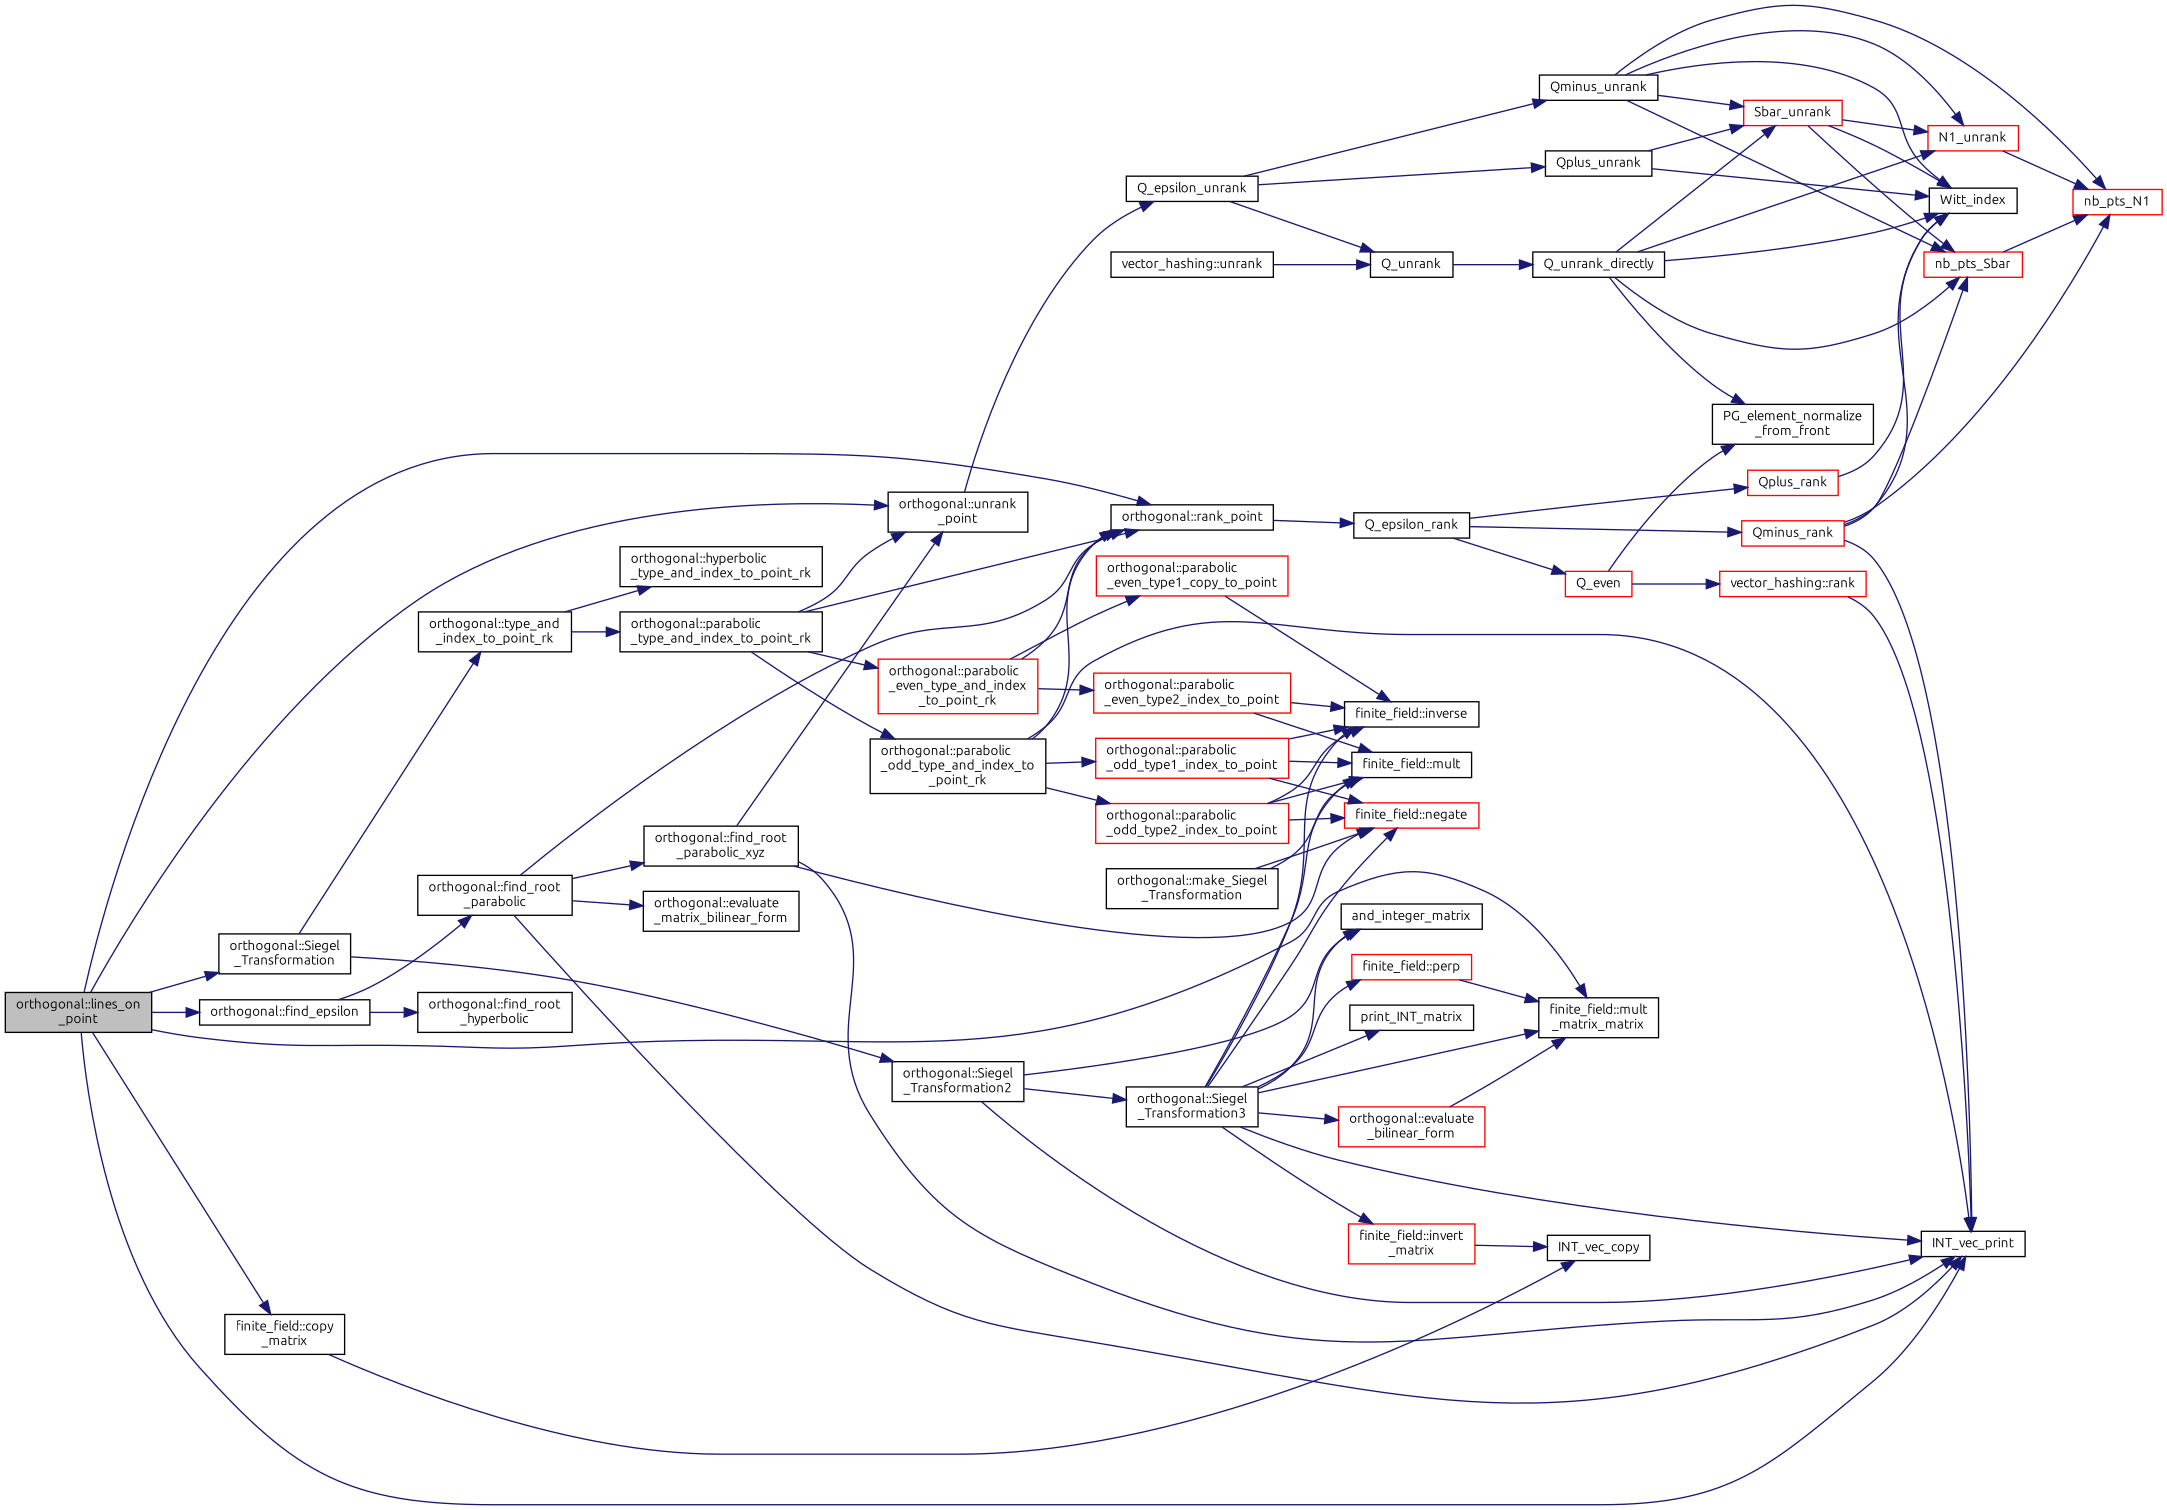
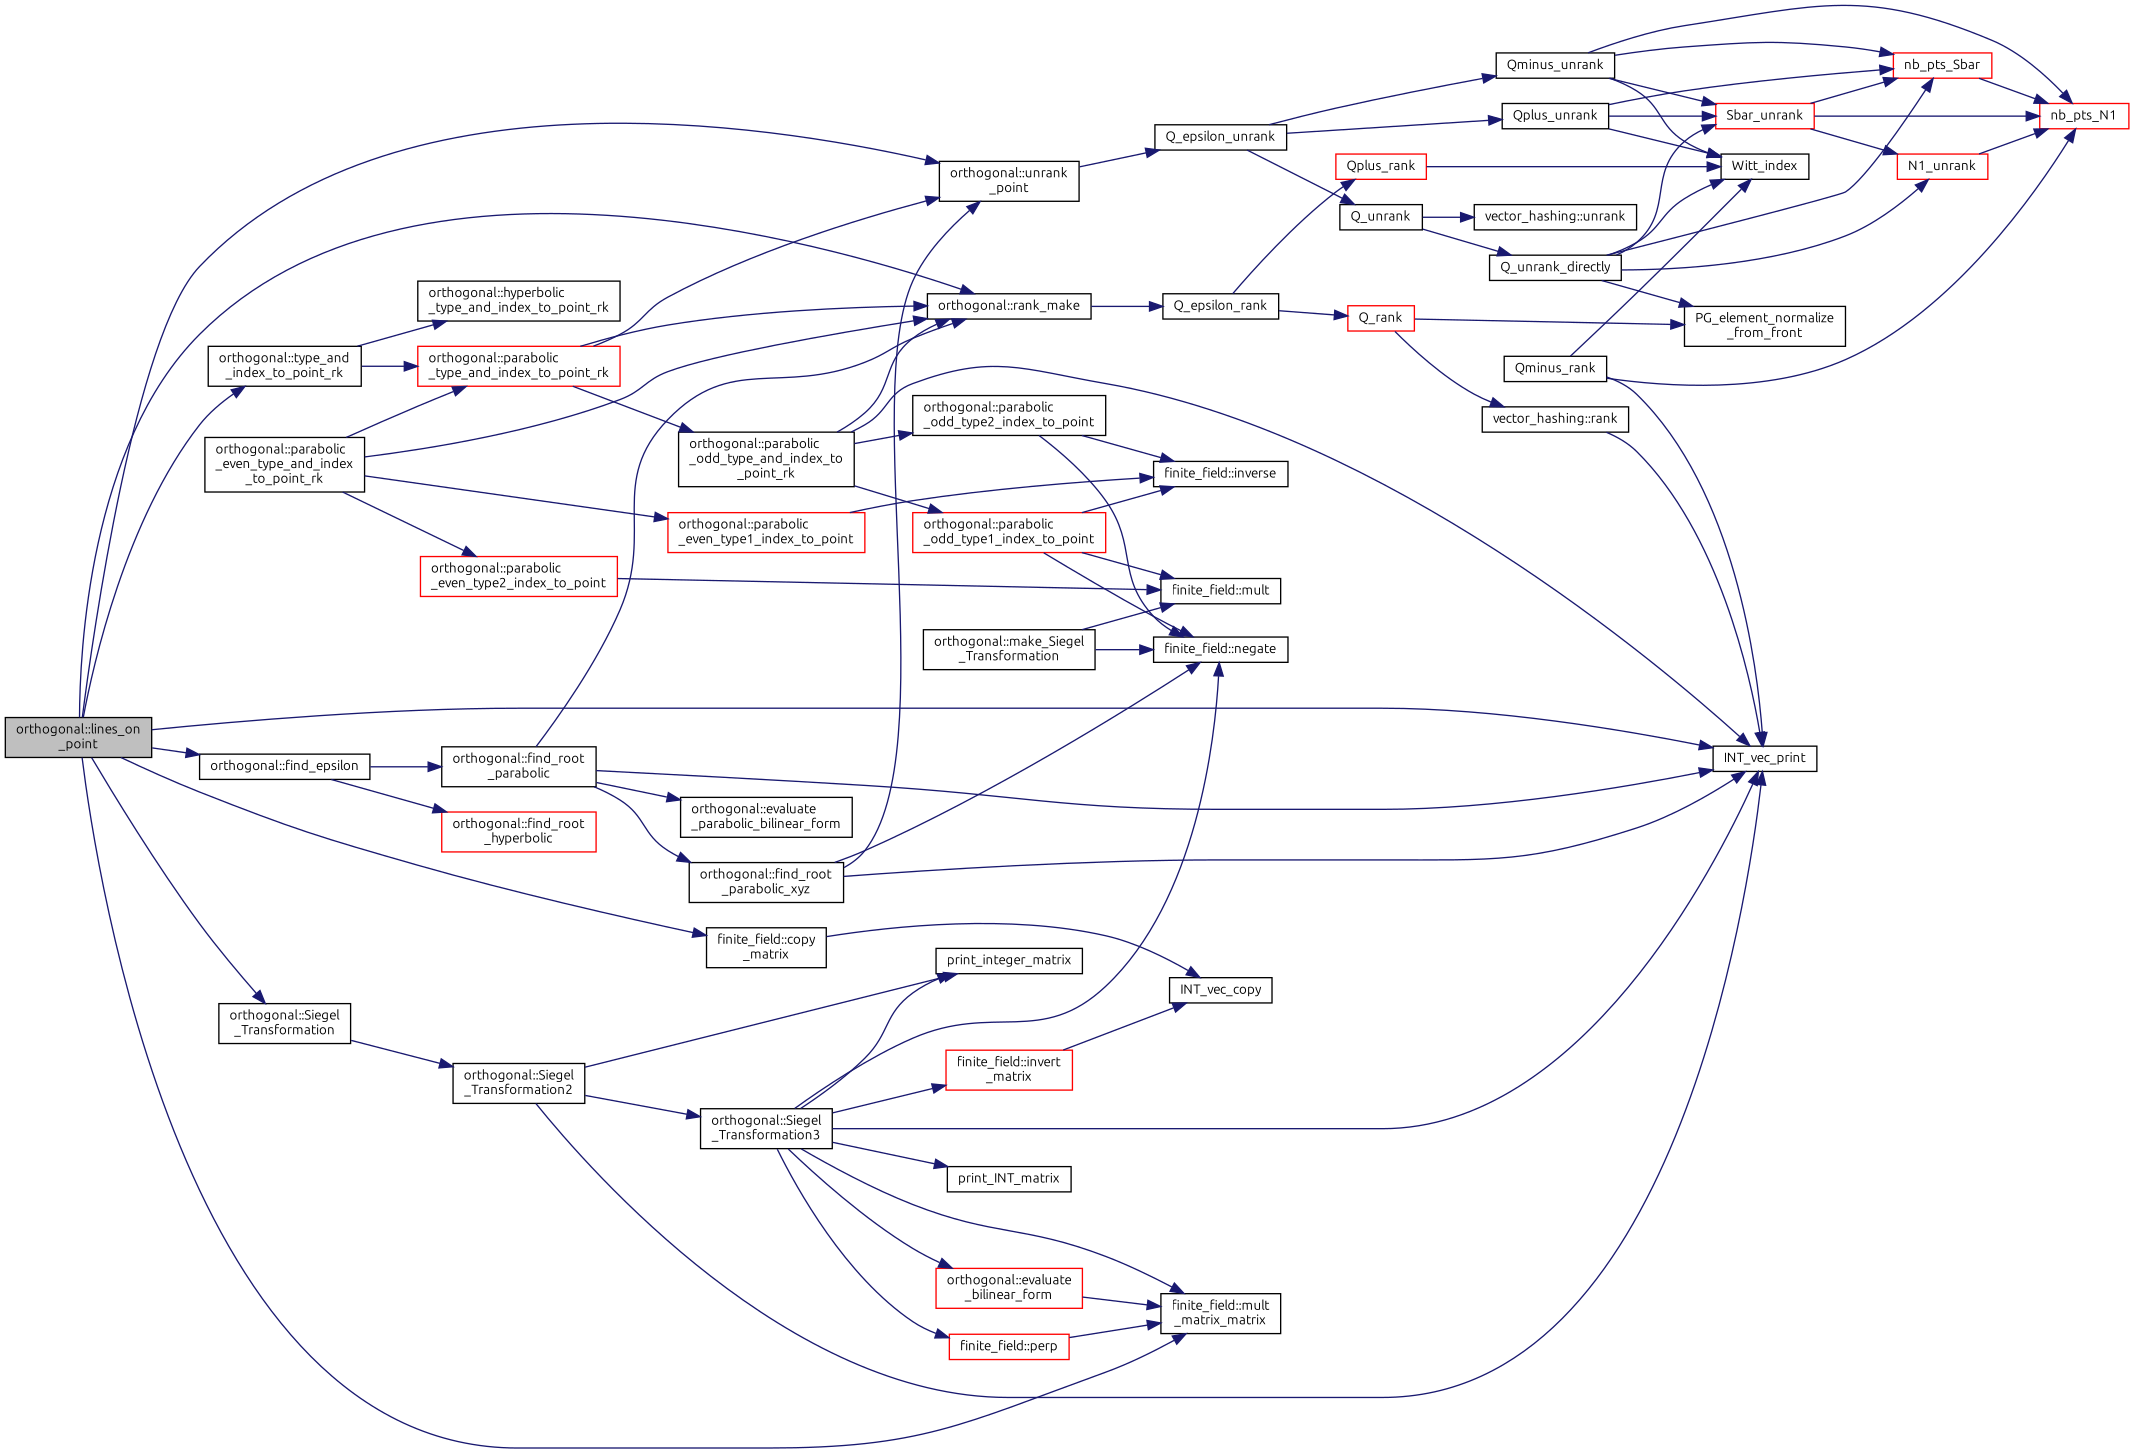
edge "Qminus_unrank" -> "N1_unrank": removed
edge "Sbar_unrank" -> "Witt_index": now "Sbar_unrank" -> "nb_pts_N1"
edge "vector_hashing::unrank" -> "Q_unrank": reversed
edge "Qminus_rank" -> "nb_pts_Sbar": now "Qplus_unrank" -> "nb_pts_Sbar"
node "orthogonal::rank_point": label "orthogonal::rank_point" -> "orthogonal::rank_make"
edge "Q_epsilon_rank" -> "Qminus_rank": removed
node "Qminus_rank": color red -> black
node "orthogonal::parabolic _even_type1_copy_to_point": label "orthogonal::parabolic _even_type1_copy_to_point" -> "orthogonal::parabolic _even_type1_index_to_point"
node "Q_even": label "Q_even" -> "Q_rank"
node "vector_hashing::rank": color red -> black
node "orthogonal::parabolic _type_and_index_to_point_rk": color black -> red
edge "orthogonal::parabolic _type_and_index_to_point_rk" -> "orthogonal::parabolic _even_type_and_index _to_point_rk": reversed
node "orthogonal::parabolic _even_type_and_index _to_point_rk": color red -> black
edge "orthogonal::parabolic _even_type2_index_to_point" -> "finite_field::inverse": removed
edge "orthogonal::parabolic _odd_type2_index_to_point" -> "finite_field::mult": removed
edge "orthogonal::Siegel _Transformation" -> "orthogonal::type_and _index_to_point_rk": now "orthogonal::lines_on _point" -> "orthogonal::type_and _index_to_point_rk"
node "finite_field::negate": color red -> black
node "orthogonal::parabolic _odd_type2_index_to_point": color red -> black
node "orthogonal::evaluate _matrix_bilinear_form": label "orthogonal::evaluate _matrix_bilinear_form" -> "orthogonal::evaluate _parabolic_bilinear_form"
edge "orthogonal::Siegel _Transformation3" -> "finite_field::inverse": removed
node "and_integer_matrix": label "and_integer_matrix" -> "print_integer_matrix"
edge "orthogonal::Siegel _Transformation3" -> "finite_field::mult": removed
node "orthogonal::find_root _hyperbolic": color black -> red
